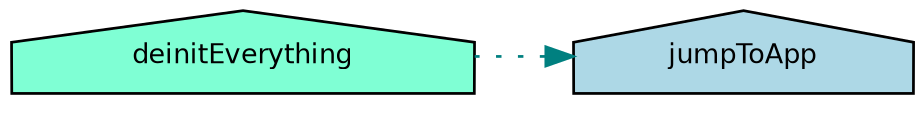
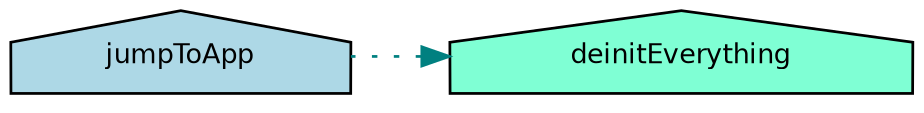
edge "deinitEverything" -> "jumpToApp": reversed
